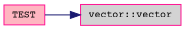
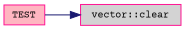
node "vector::vector": label "vector::vector" -> "vector::clear"
